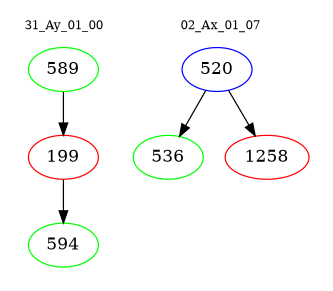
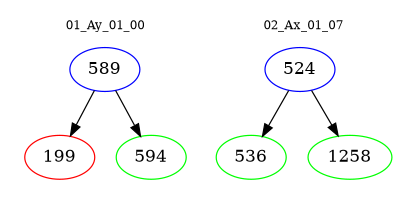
cluster "31_Ay_01_00": label "31_Ay_01_00" -> "01_Ay_01_00"
node "589": color green -> blue
node "520": label "520" -> "524"
node "1258": color red -> green
edge "199" -> "594": now "589" -> "594"
